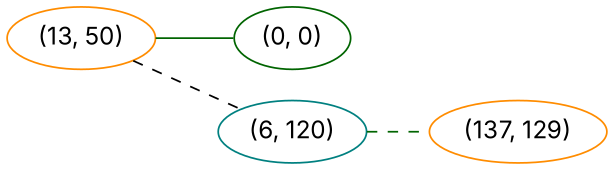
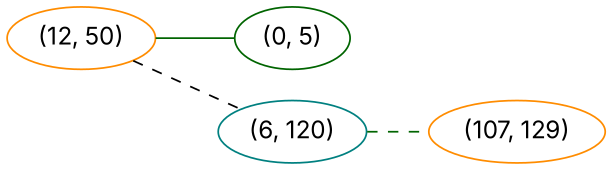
node "(13, 50)": label "(13, 50)" -> "(12, 50)"
node "(0, 0)": label "(0, 0)" -> "(0, 5)"
node "(137, 129)": label "(137, 129)" -> "(107, 129)"
